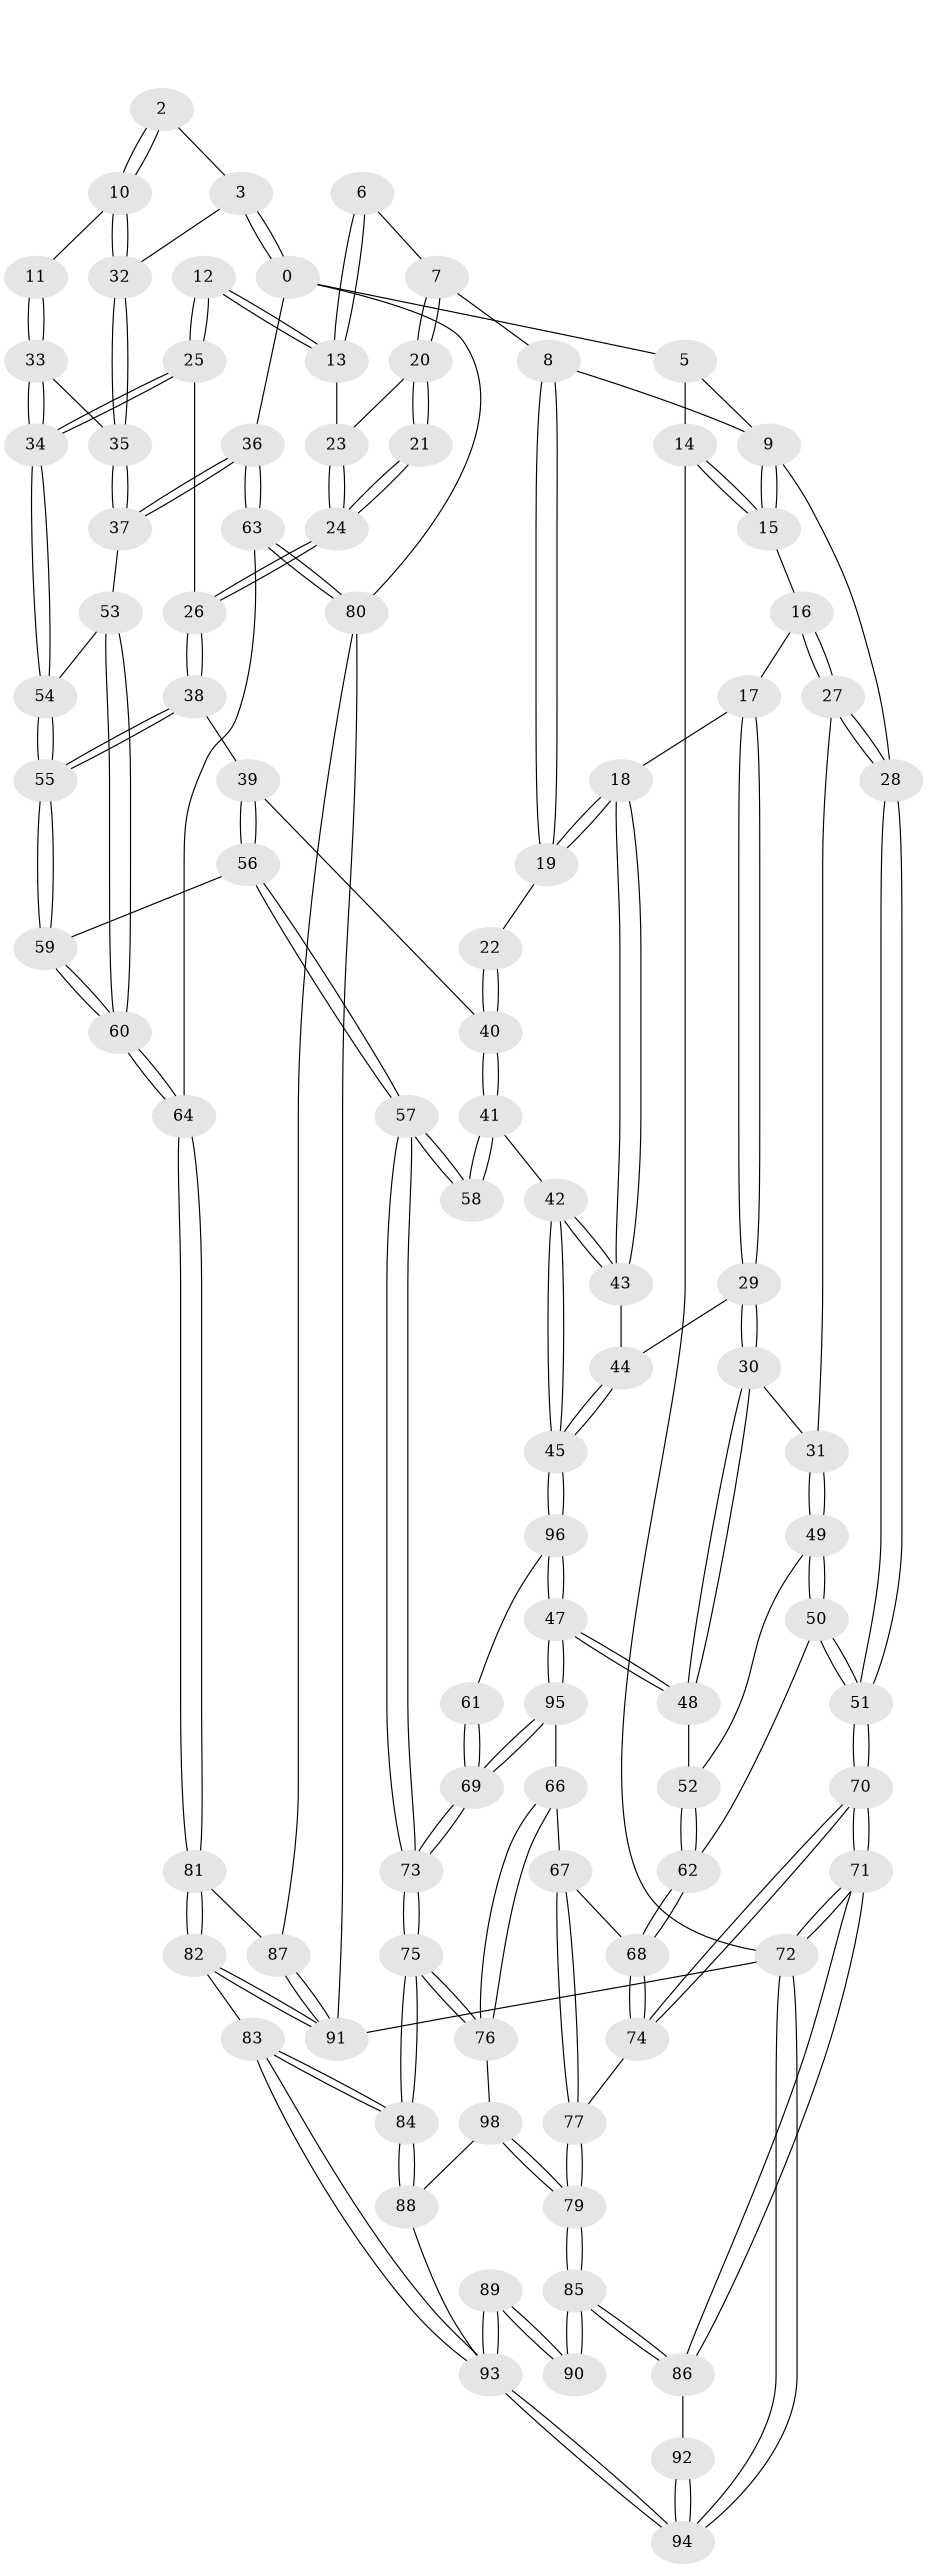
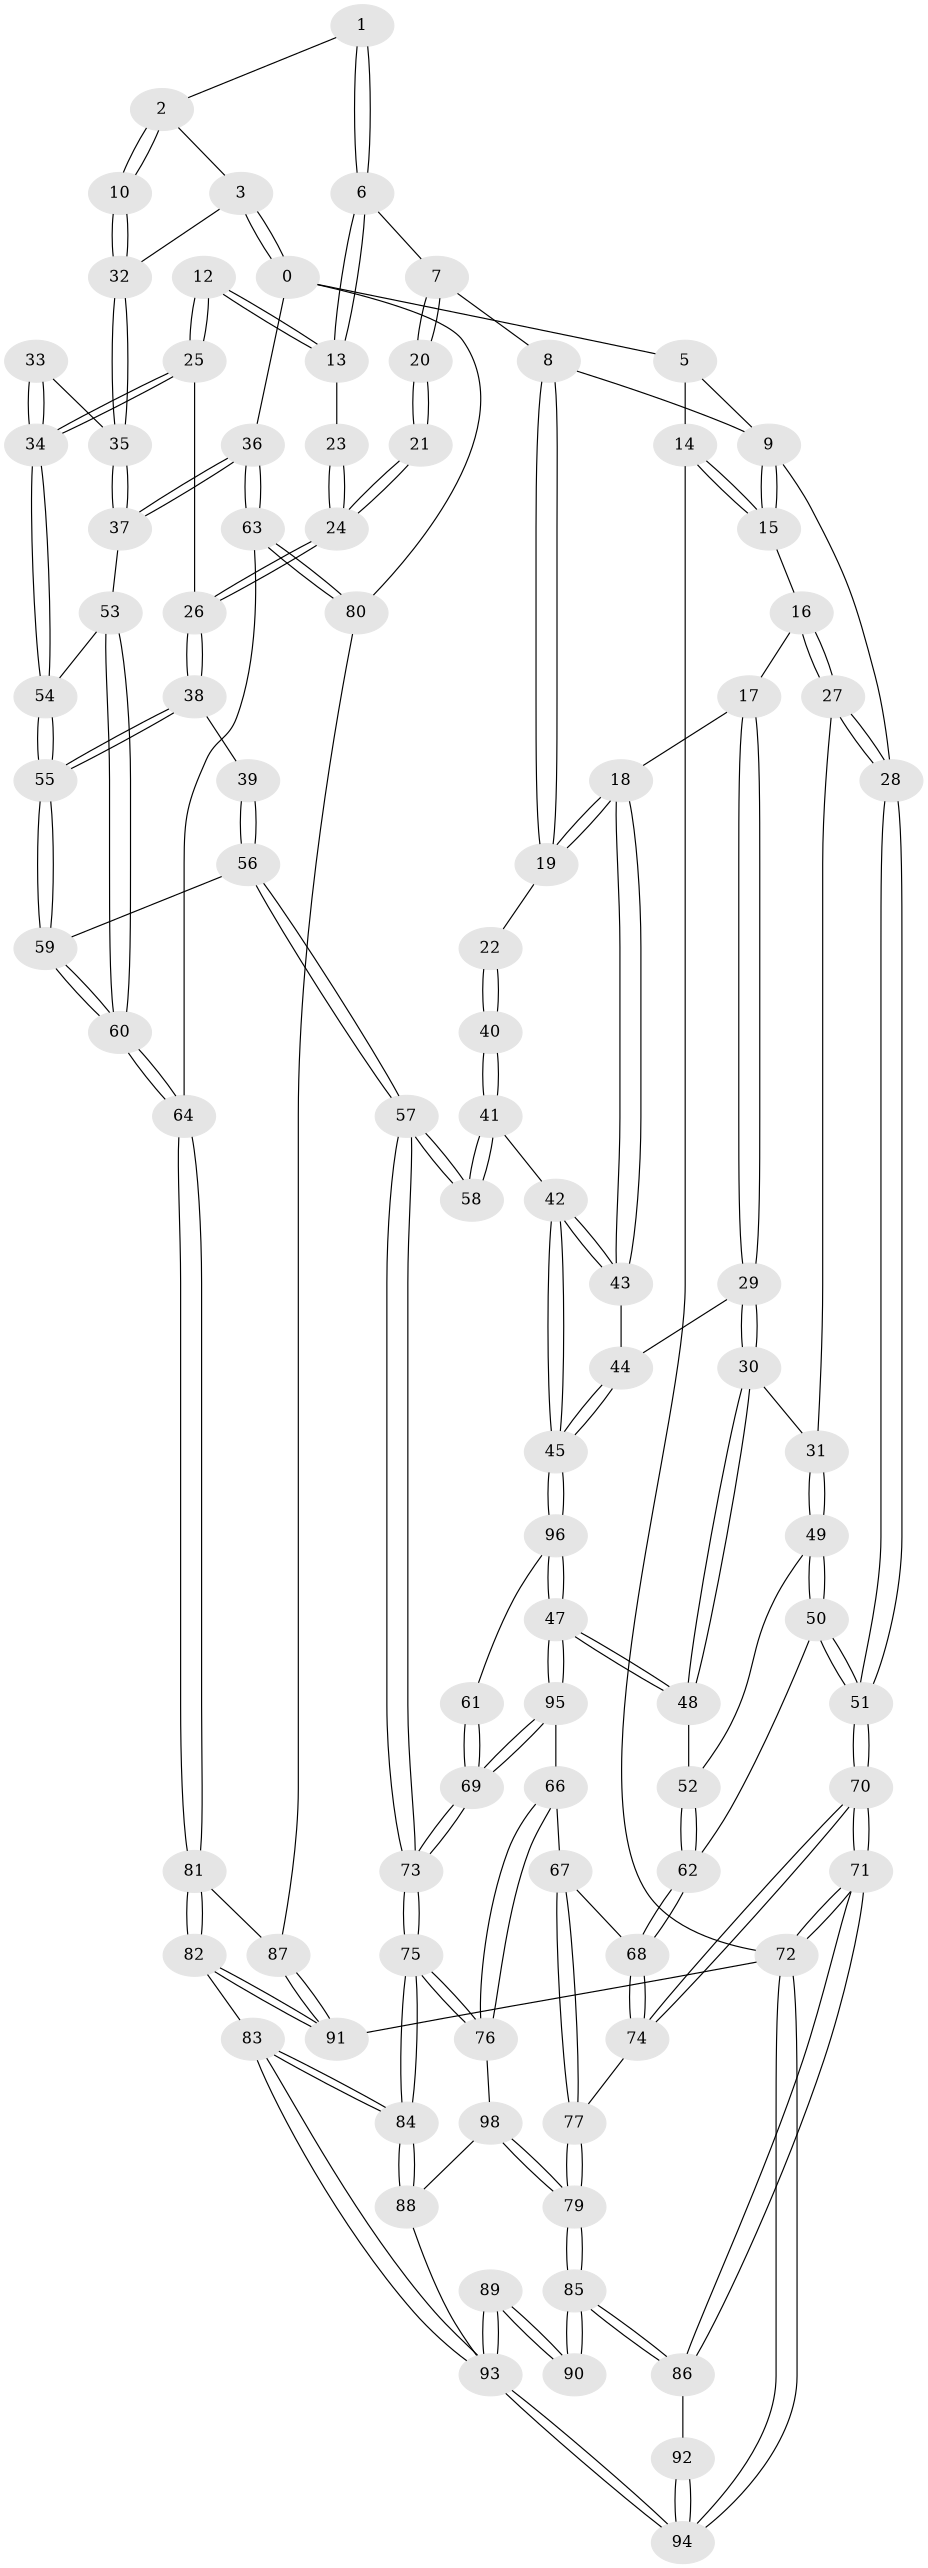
node "1": added
node "11": removed
edge "20" -- "23": removed
edge "39" -- "40": removed
edge "80" -- "91": removed
